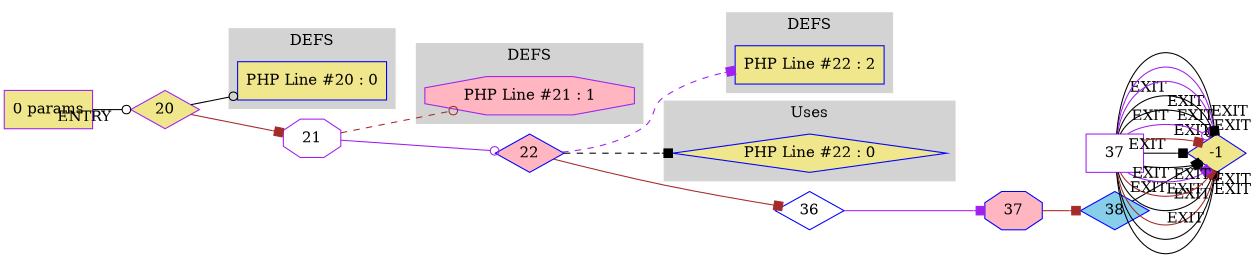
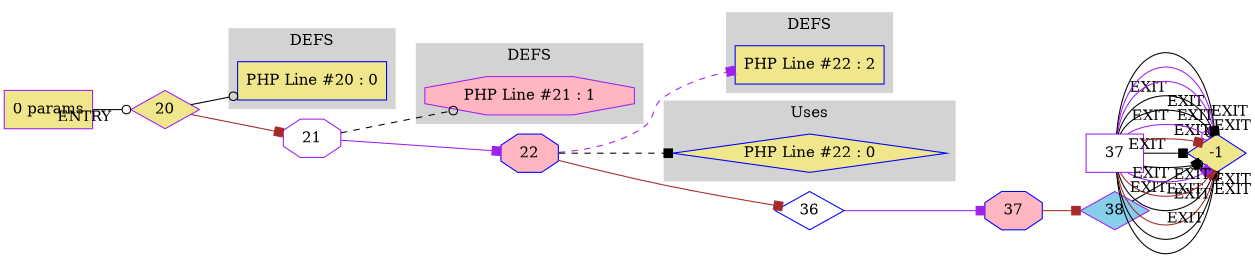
edge "21" -> "PHP Line #21 : 1": color brown -> black
edge "21" -> "22": arrowhead odot -> box
node "22": shape diamond -> octagon
node "38": color blue -> purple
